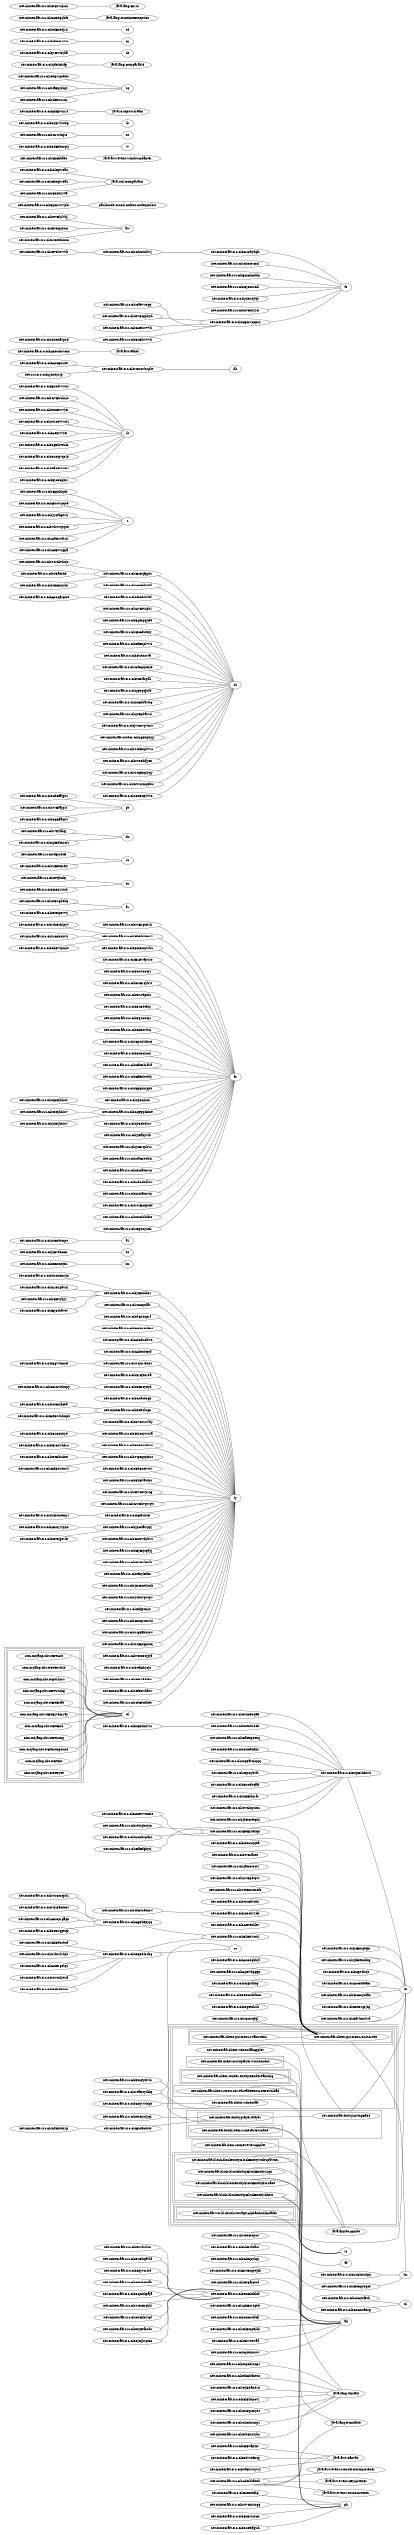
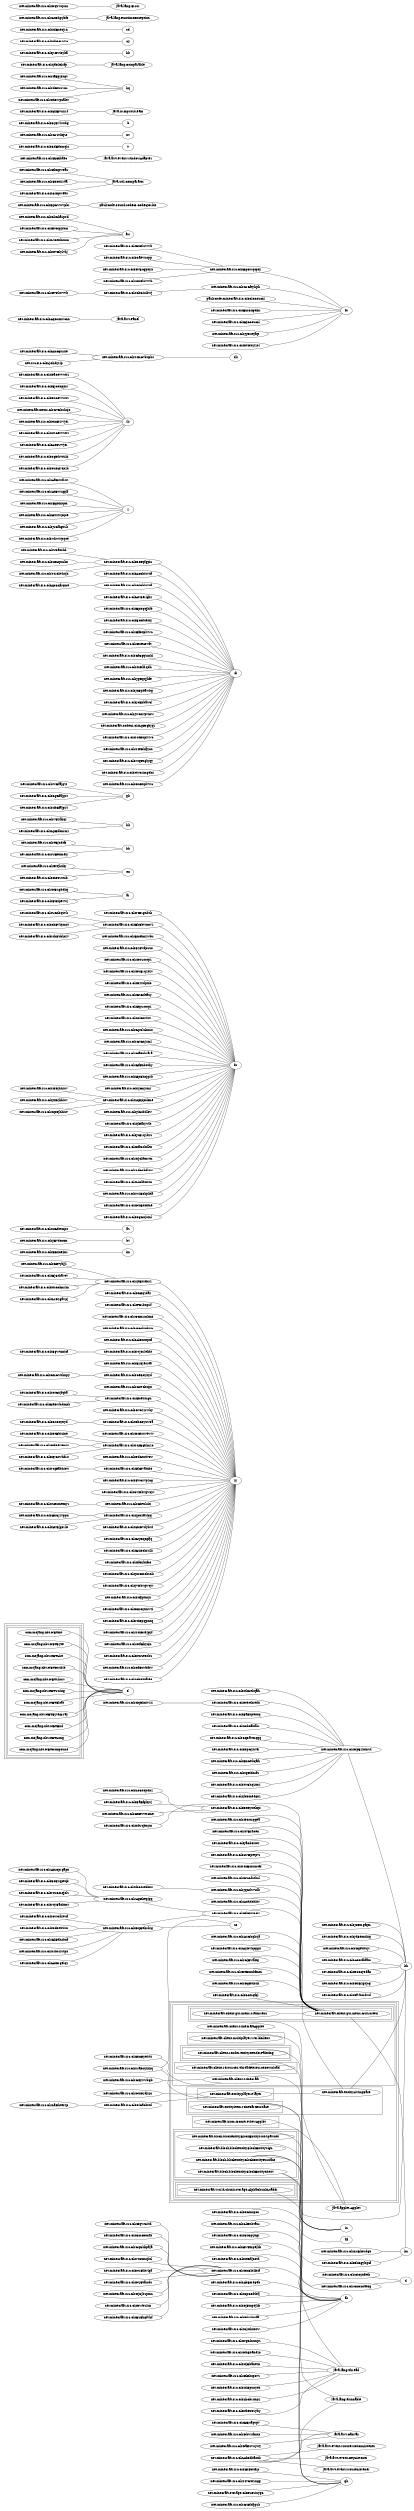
node "net.minecraft.src.ClsClCcoucnl": label "net.minecraft.src.ClsClCcoucnl" -> "paulscode.minecraft.src.ClsClCcoucnl"
edge "net.minecraft.src.ClsCkCharpsd" -- "net.minecraft.src.ClsBxFluvvvh": now "net.minecraft.src.ClsCkCharpsd" -- "aw"
node "net.minecraft.src.ClsGvEbuhcjo": label "net.minecraft.src.ClsGvEbuhcjo" -> "net.minecraft.menu.ClsGvEbuhcjo"
edge "ly" -- "net.minecraft.src.ClsMgFabhiow": now "net.minecraft.src.ClsFhFvatxbs" -- "net.minecraft.src.ClsMgFabhiow"
node "net.minecraft.src.ClsEuFriuygc": label "net.minecraft.src.ClsEuFriuygc" -> "net.minecraft.storage.ClsEuFriuygc"
